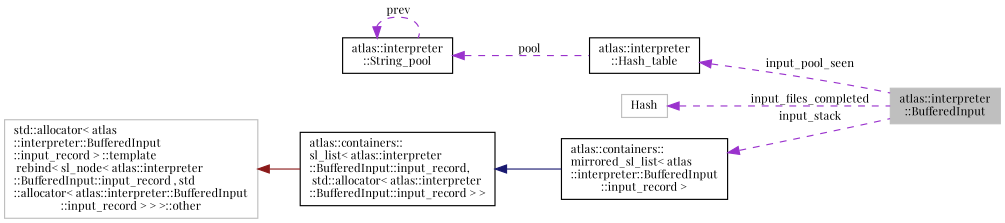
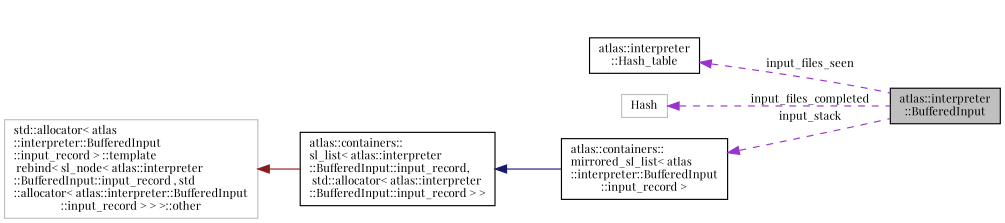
node "atlas::interpreter ::String_pool": removed
edge "atlas::interpreter ::BufferedInput" -> "atlas::interpreter ::Hash_table": label " input_pool_seen" -> " input_files_seen"
node "atlas::interpreter ::BufferedInput": color grey75 -> black
